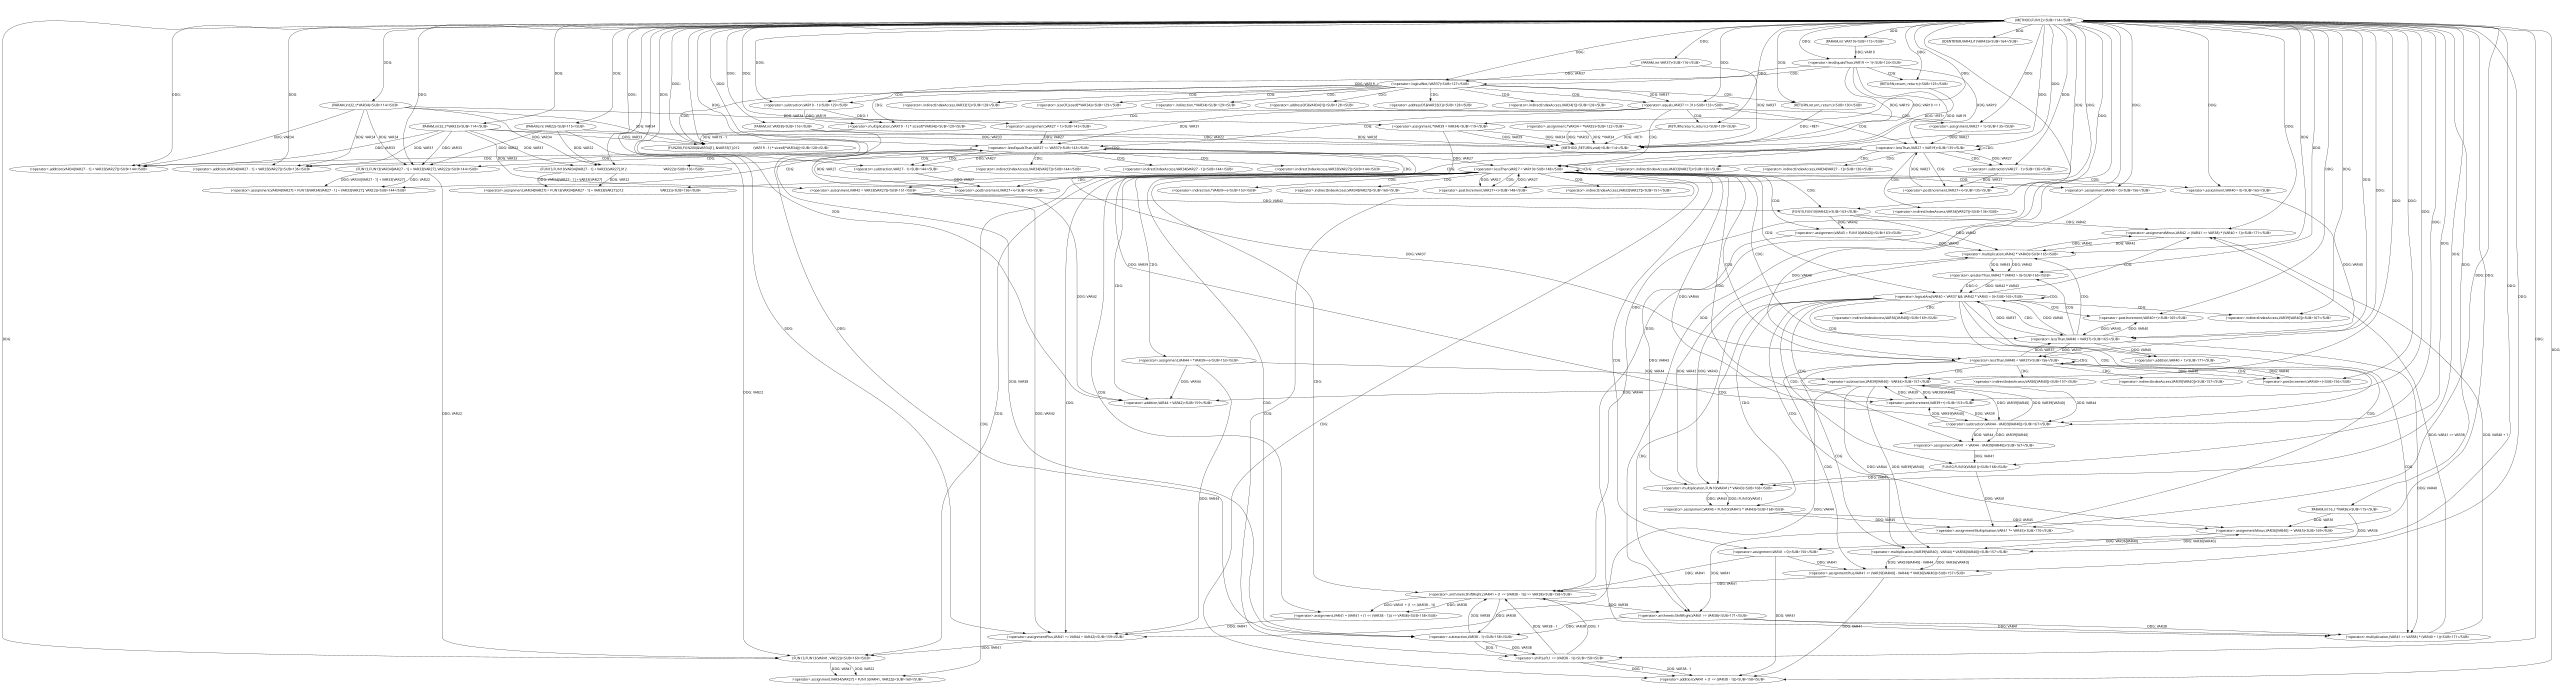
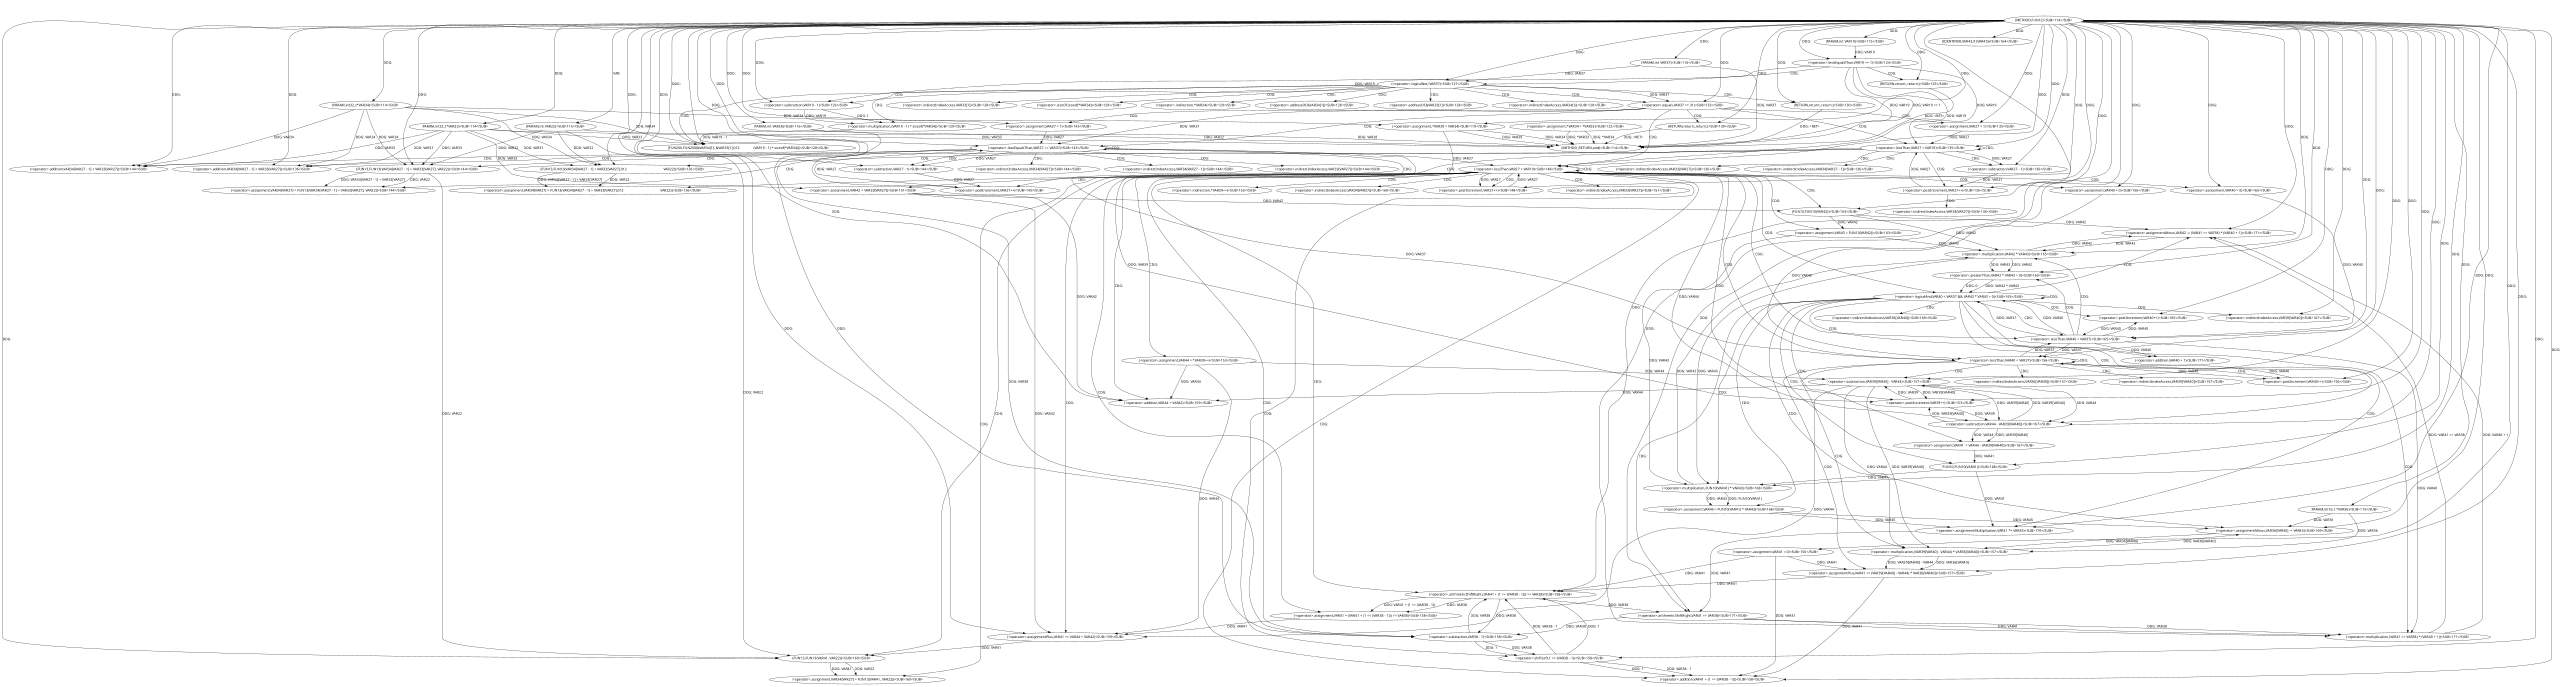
edge "(METHOD,FUN12)<SUB>114</SUB>" -> "(PARAM,int VAR22)<SUB>115</SUB>": label "DDG: " -> "VAR: "
edge "(<operator>.lessThan,VAR27 < VAR19)<SUB>135</SUB>" -> "(<operator>.indirectIndexAccess,VAR34[VAR27])<SUB>136</SUB>": now "(<operator>.postIncrement,VAR27++)<SUB>135</SUB>" -> "(<operator>.indirectIndexAccess,VAR34[VAR27])<SUB>136</SUB>"
edge "(<operator>.lessThan,VAR27 < VAR19)<SUB>148</SUB>" -> "(<operator>.assignment,VAR41 = 0)<SUB>150</SUB>": removed, label "CDG:"
